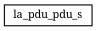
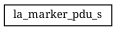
node "la_pdu_pdu_s": label "la_pdu_pdu_s" -> "la_marker_pdu_s"
